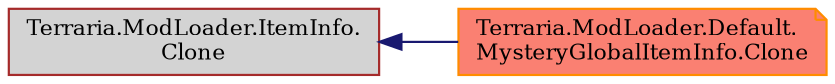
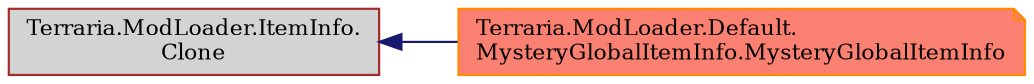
node "Terraria.ModLoader.Default. MysteryGlobalItemInfo.Clone": label "Terraria.ModLoader.Default. MysteryGlobalItemInfo.Clone" -> "Terraria.ModLoader.Default. MysteryGlobalItemInfo.MysteryGlobalItemInfo"
